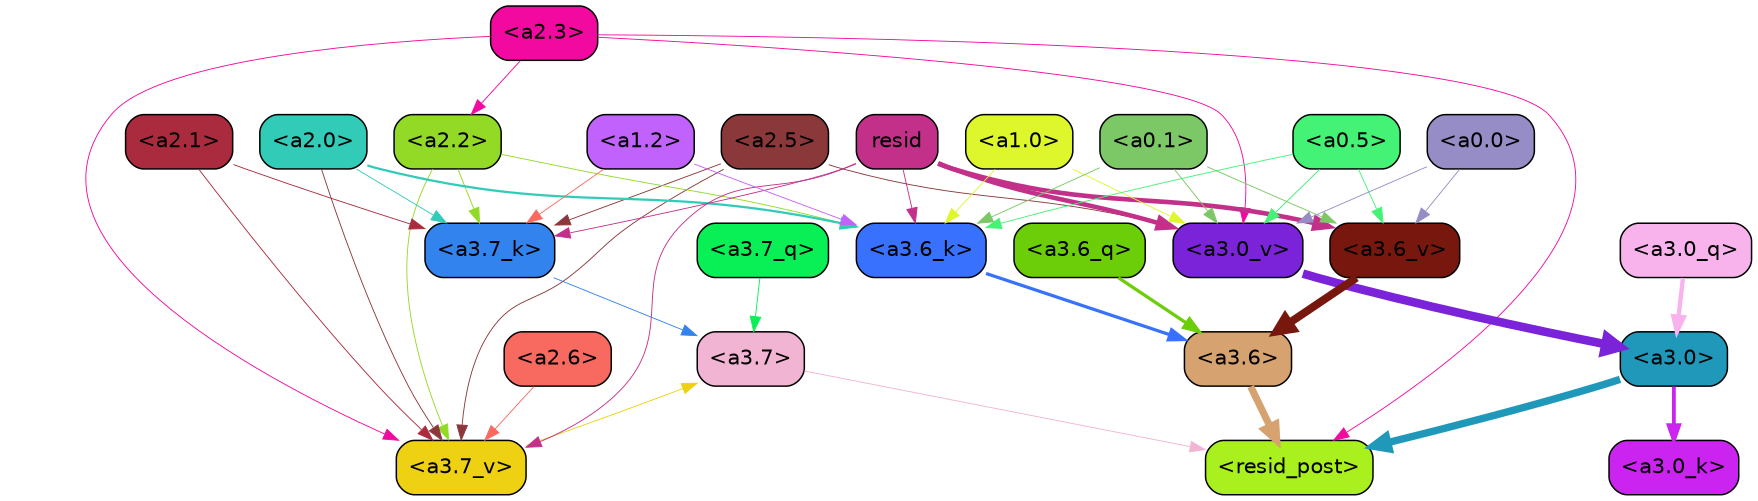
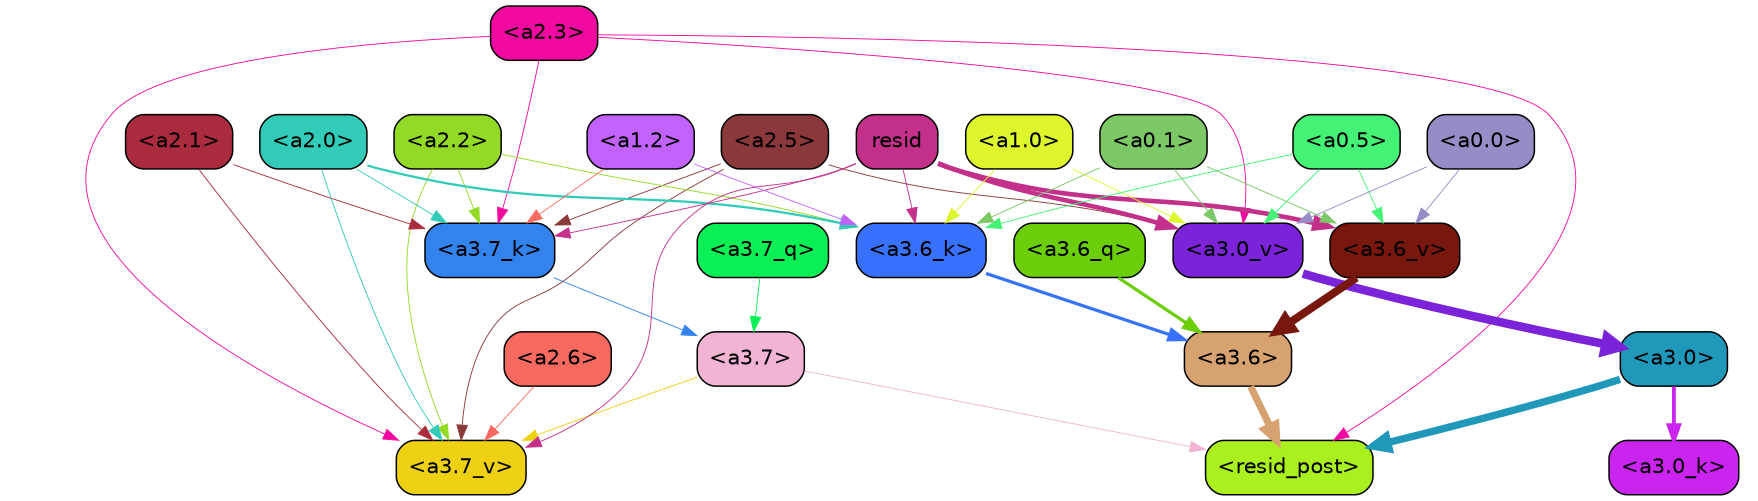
edge "<a2.3>" -> "<a2.2>": now "<a2.3>" -> "<a3.7_k>"
node "<a3.0_q>": removed
edge "<a2.0>" -> "<a3.7_v>": color #8a383a -> #32cbb8
edge "<a3.7_v>" -> "<a3.7>": reversed
